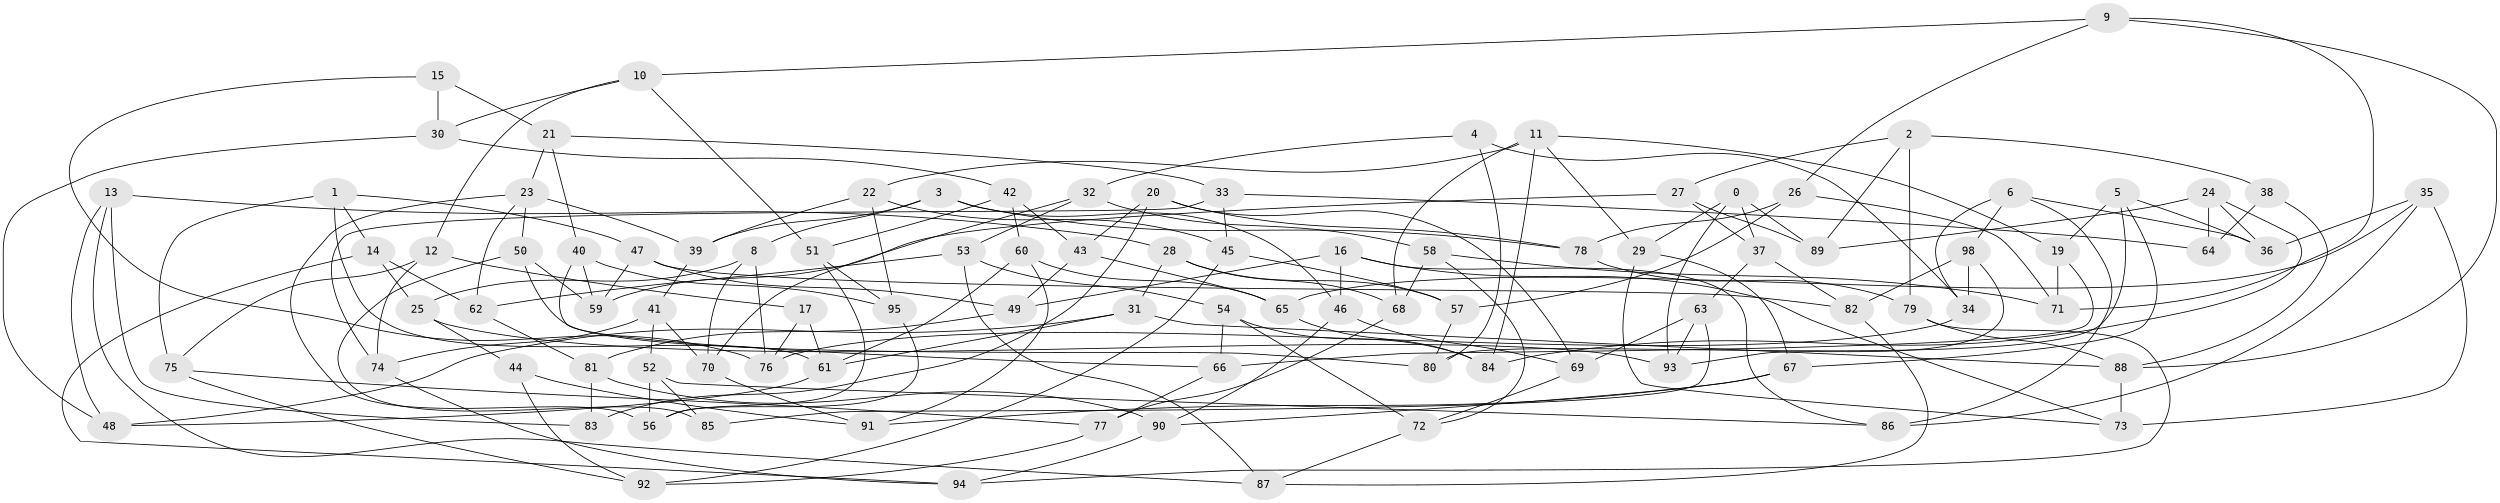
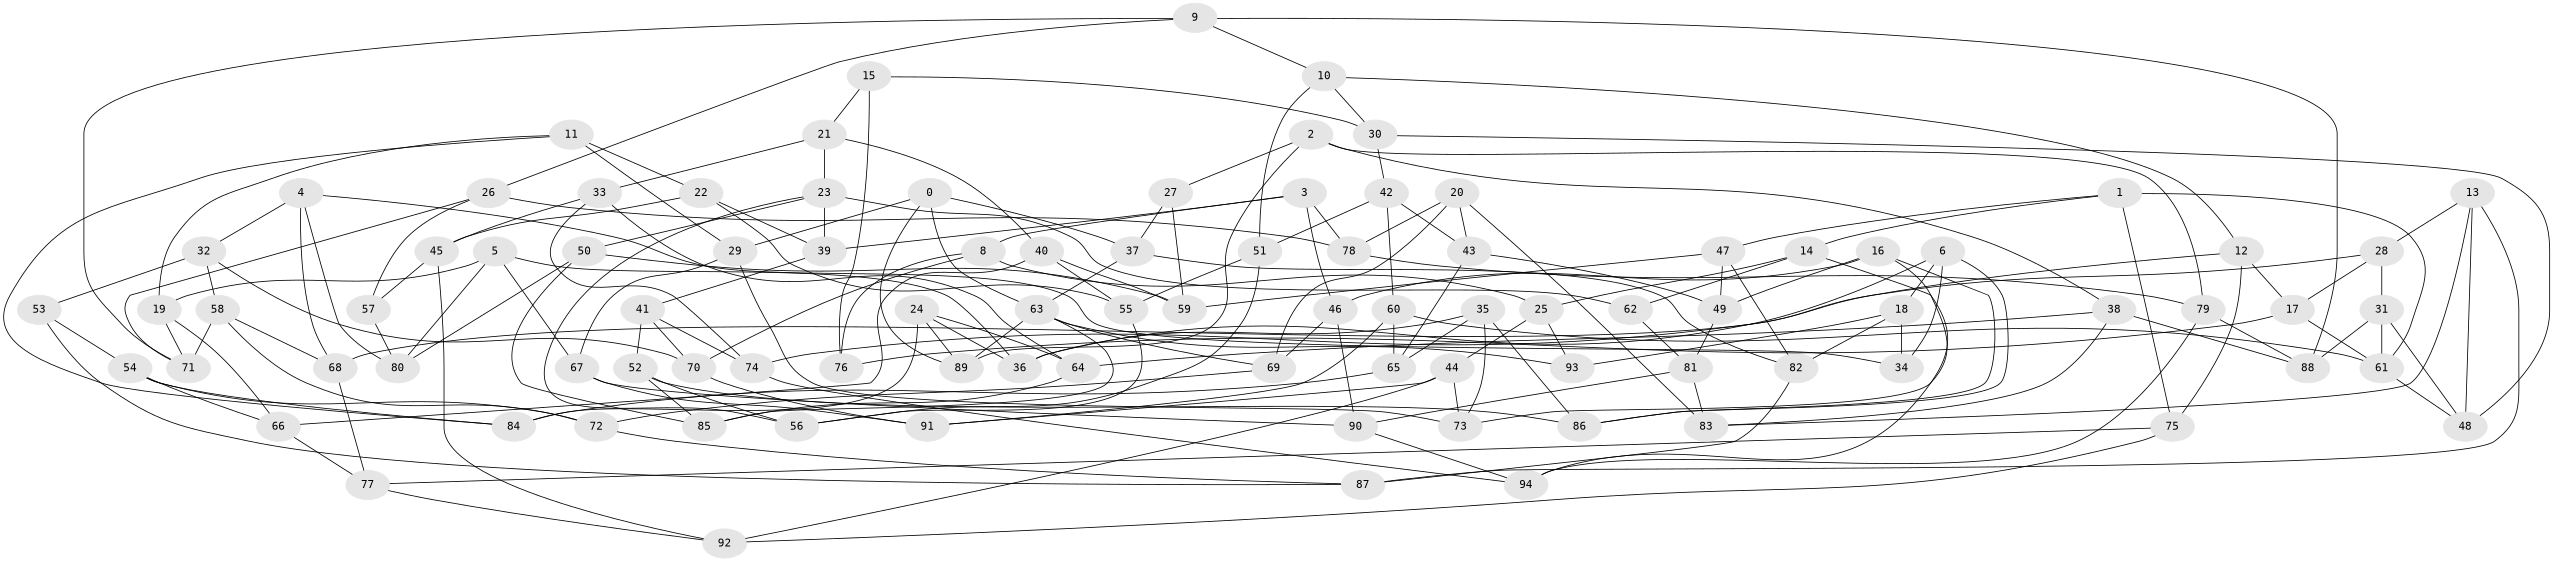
edge "11" -- "68": now "4" -- "68"
edge "27" -- "89": now "63" -- "89"
node "98": label "98" -> "18"
edge "0" -- "93": now "0" -- "63"
edge "53" -- "62": removed
edge "28" -- "57": now "28" -- "17"
node "95": label "95" -> "55"
edge "34" -- "76": removed
edge "88" -- "73": now "44" -- "73"
edge "64" -- "85": added
edge "38" -- "83": added
